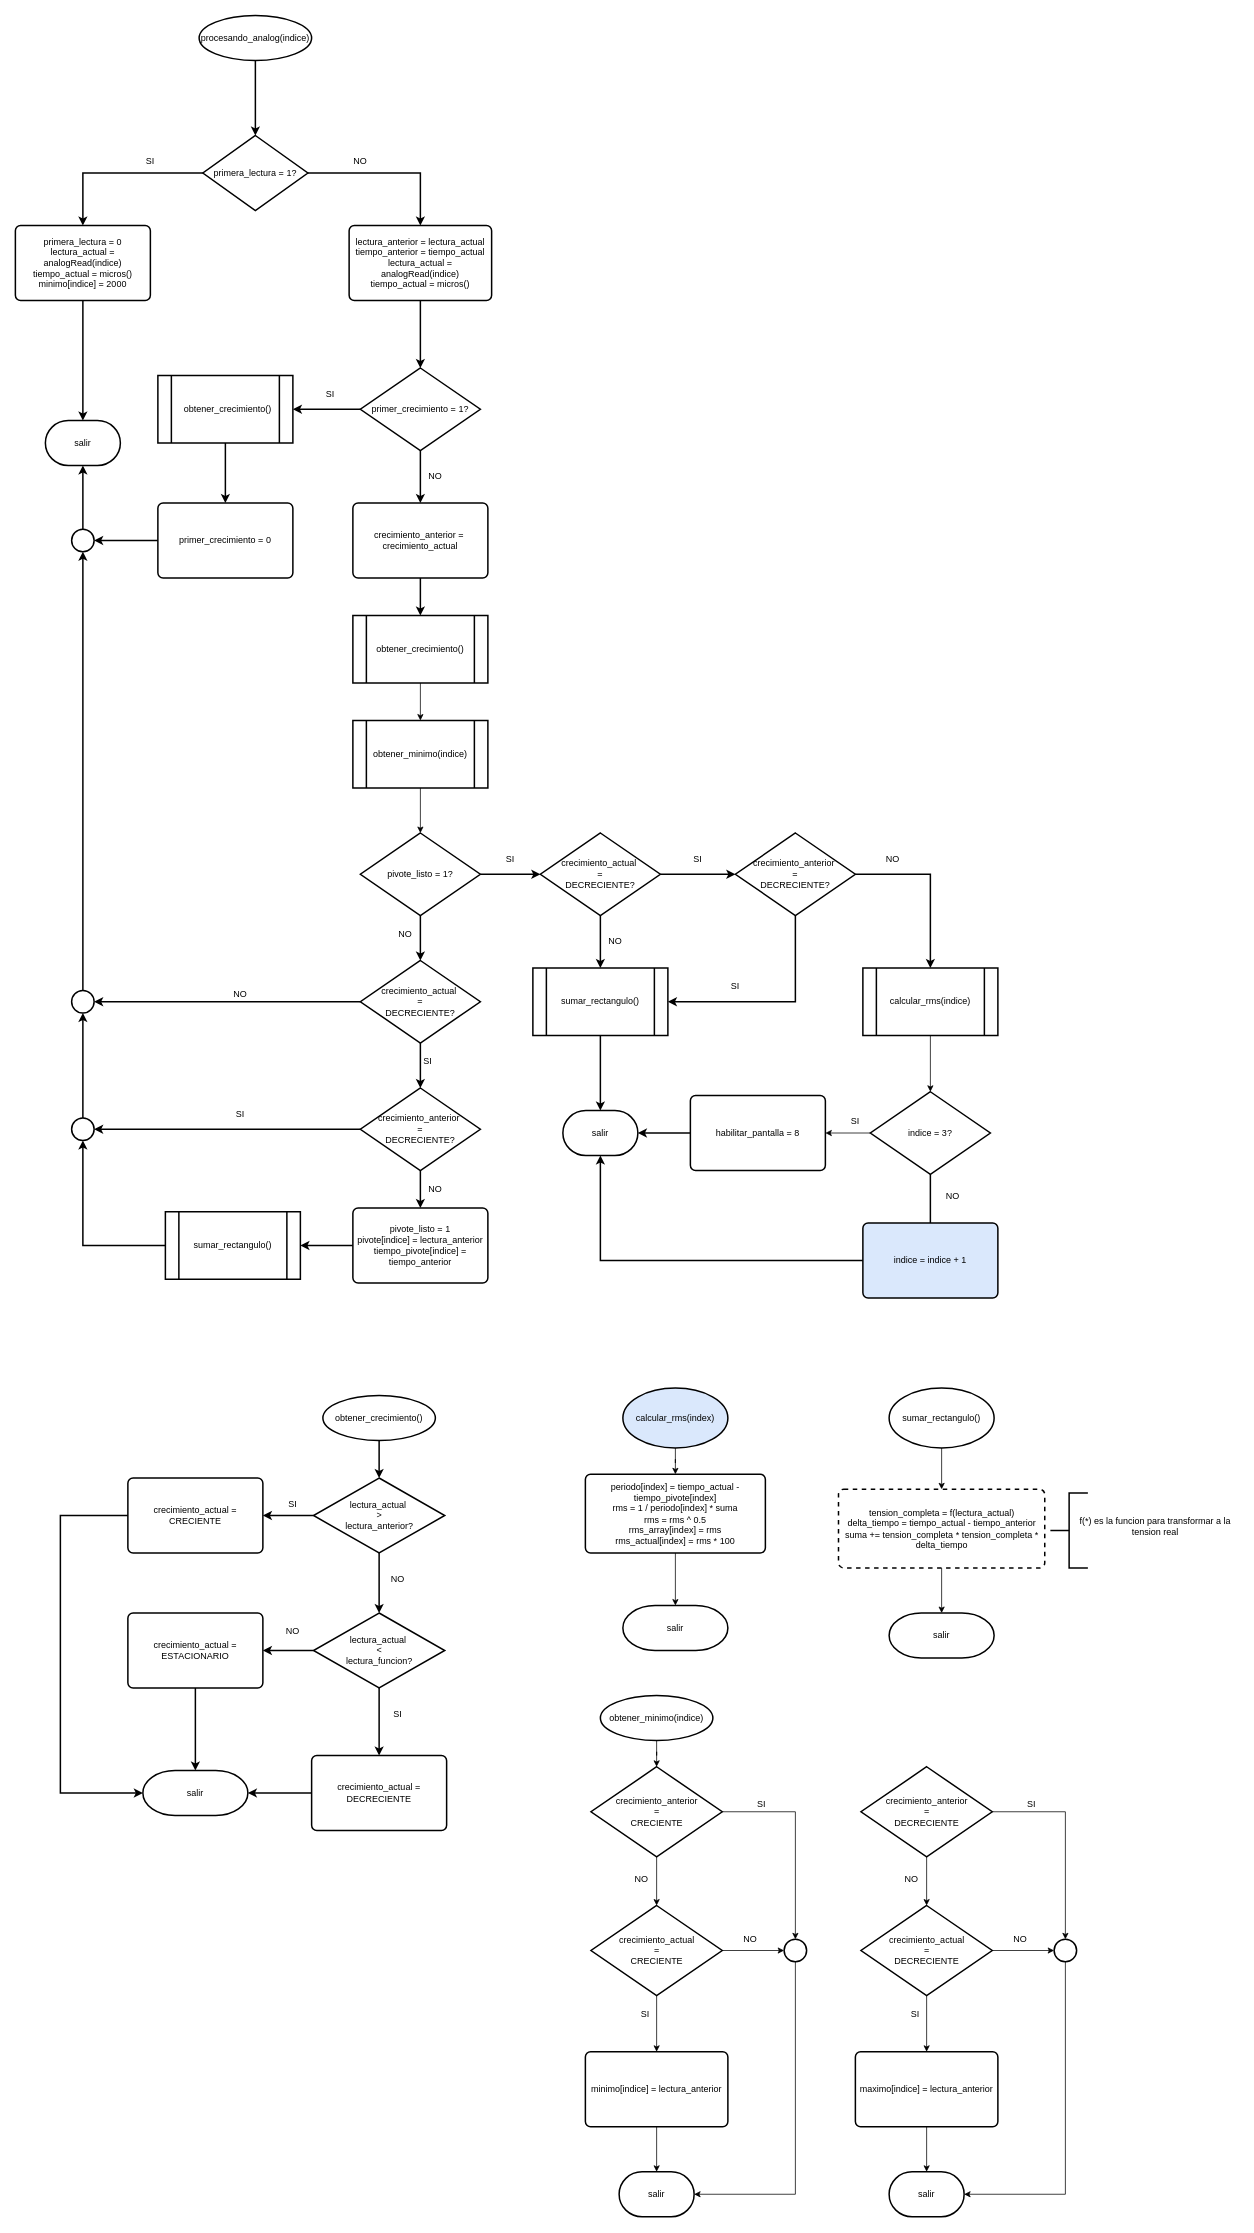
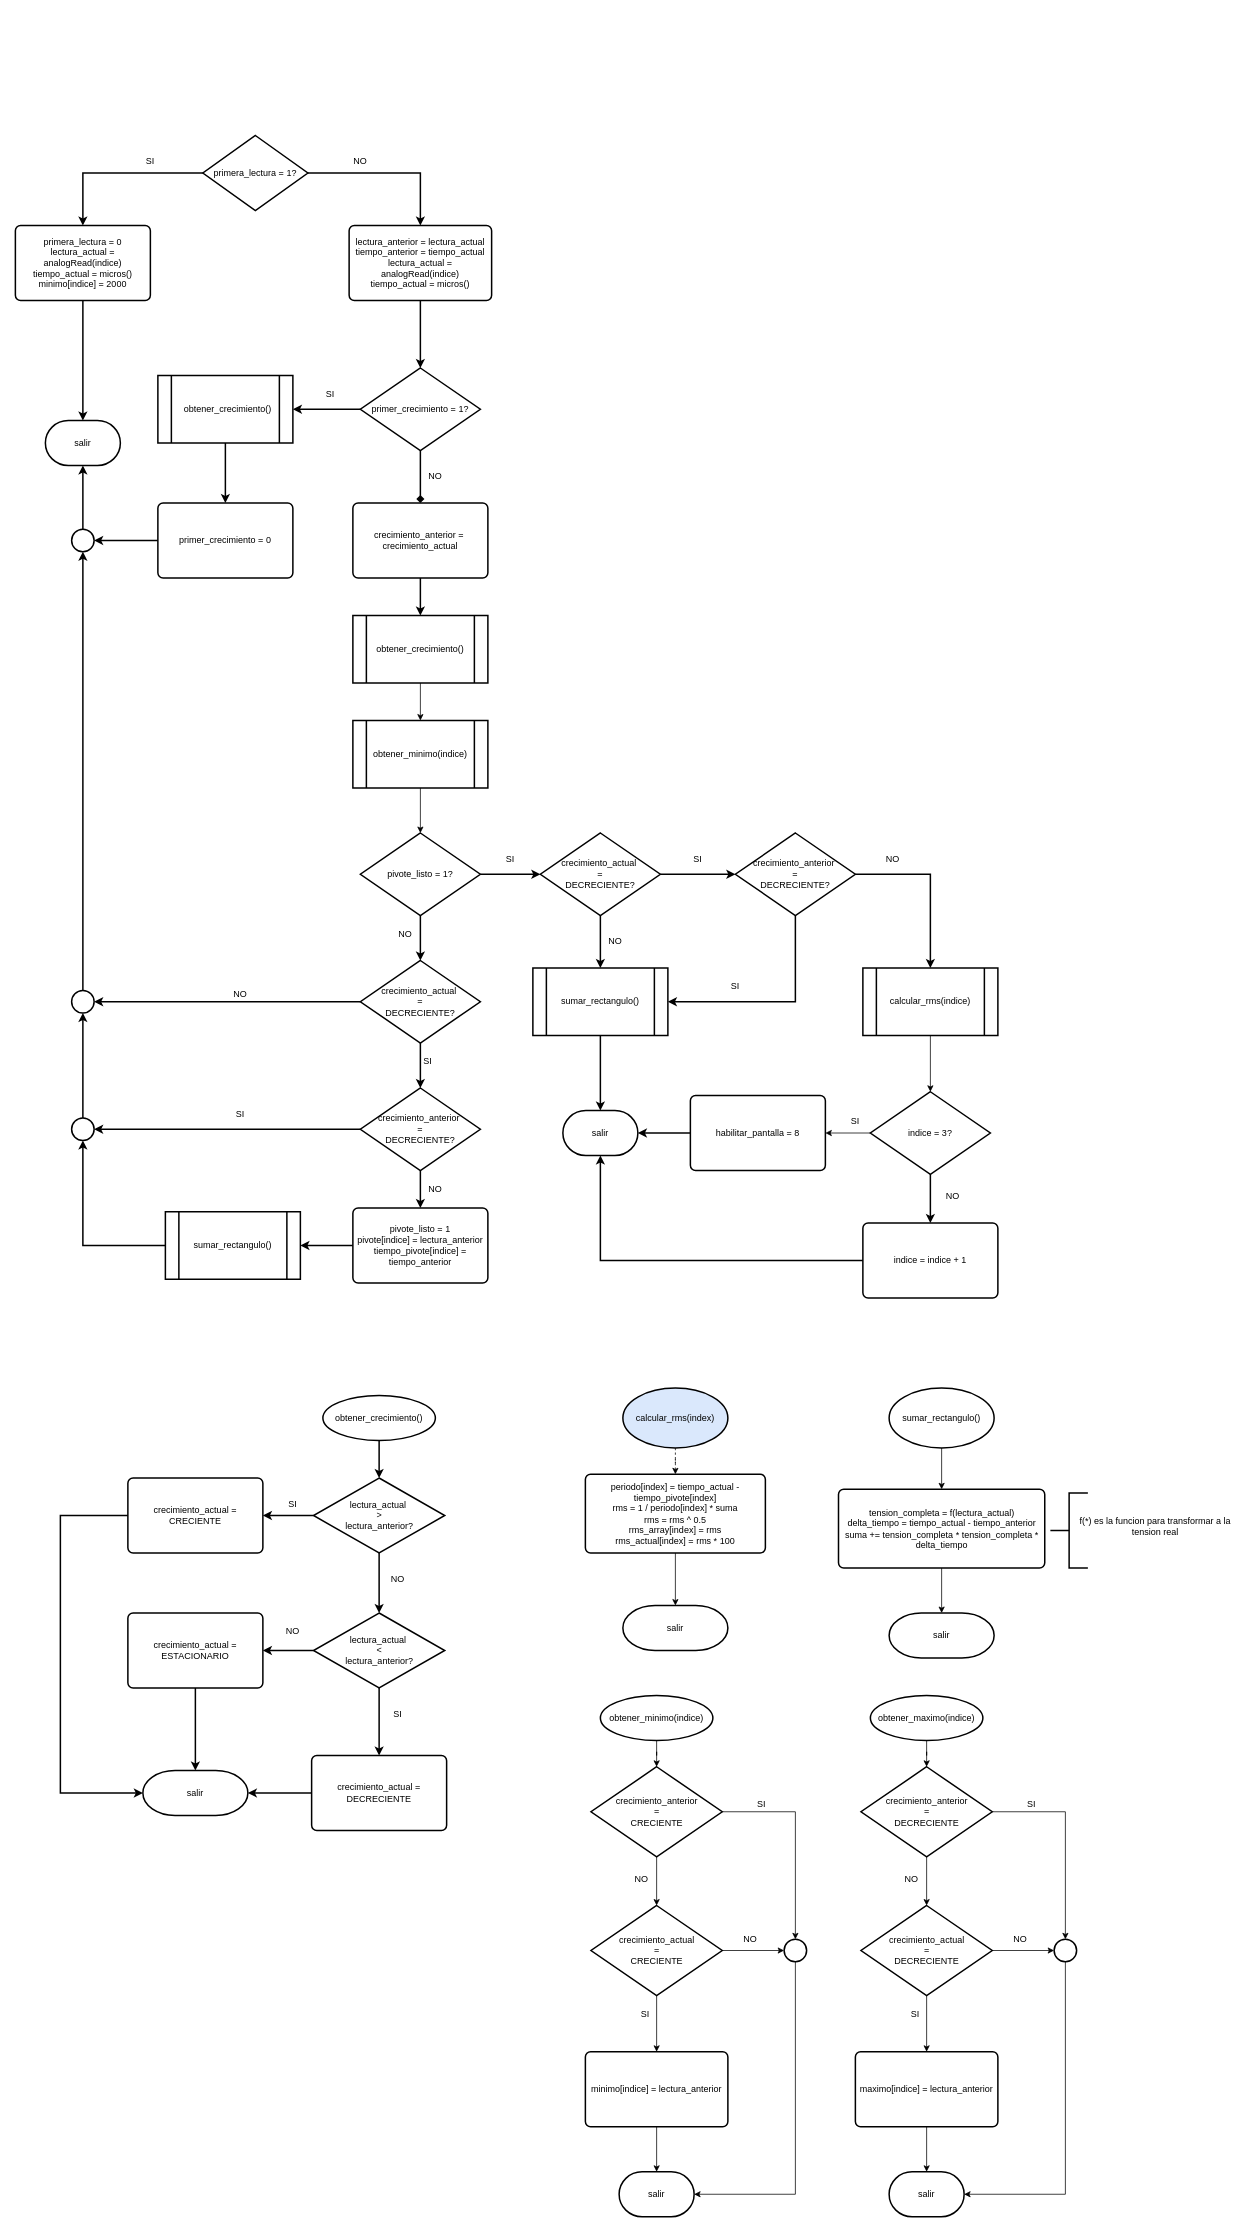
node "procesando_analog(indice)": removed
edge "procesando_analog(indice)" -> "primera_lectura = 1?": removed
edge "primer_crecimiento = 1?" -> "crecimiento_anterior = crecimiento_actual": arrowhead classic -> diamond
edge "indice = 3?" -- "indice = indice + 1": arrowhead none -> classic
node "indice = indice + 1": fillcolor #dae8fc -> #ffffff
edge "calcular_rms(index)" -> "periodo[index] = tiempo_actual - tiempo_pivote[index] rms = 1 / periodo[index] * suma rms = rms ^ 0.5 rms_array[index] = rms rms_actual[index] = rms * 100": style solid -> dashed
node "tension_completa = f(lectura_actual) delta_tiempo = tiempo_actual - tiempo_anterior suma += tension_completa * tension_completa * delta_tiempo": style dashed -> solid
node "lectura_actual < lectura_funcion?": label "lectura_actual < lectura_funcion?" -> "lectura_actual < lectura_anterior?"
node "obtener_maximo(indice)": added
edge "obtener_maximo(indice)" -> "crecimiento_anterior = DECRECIENTE": added
